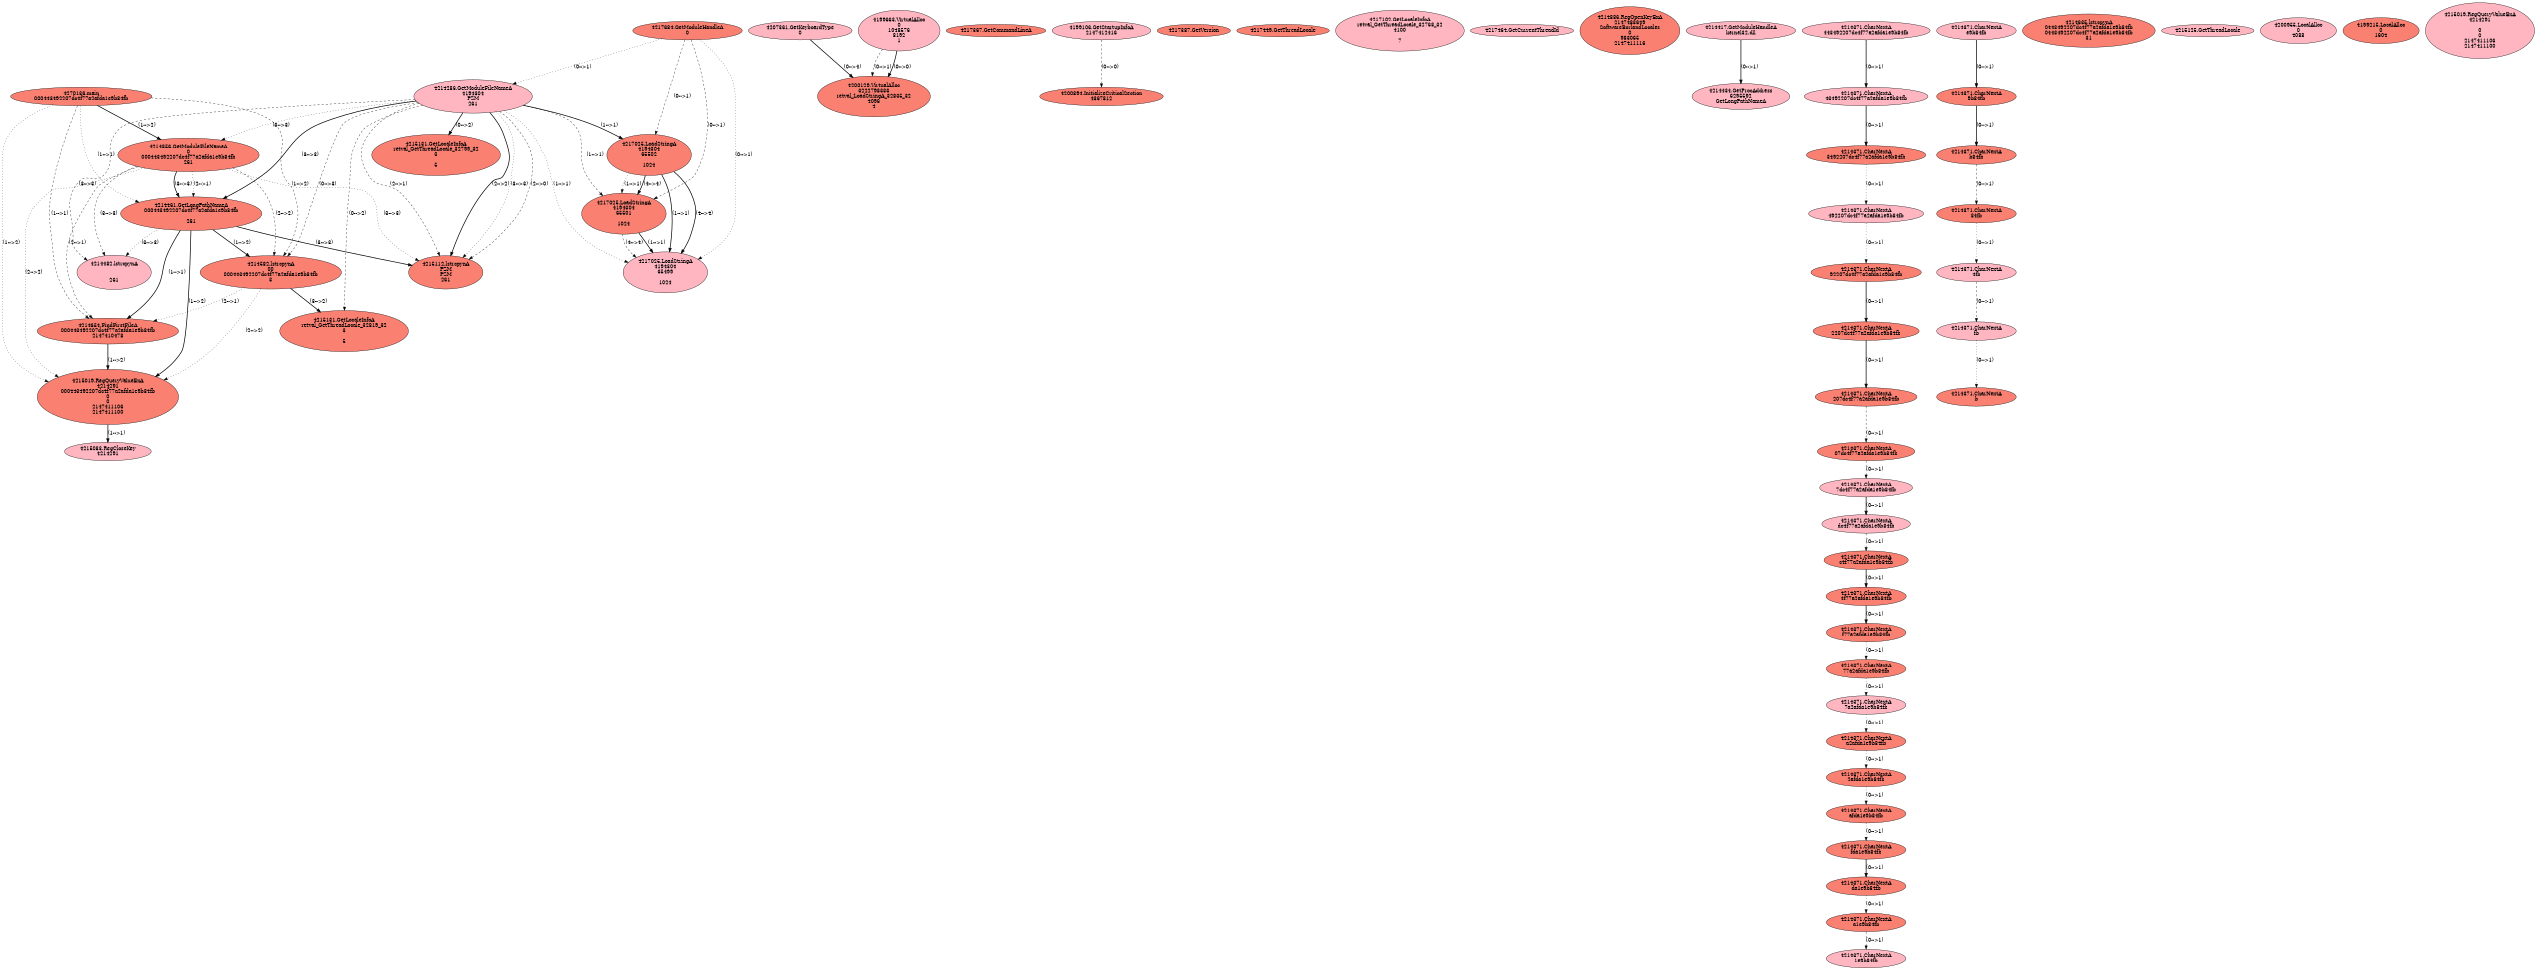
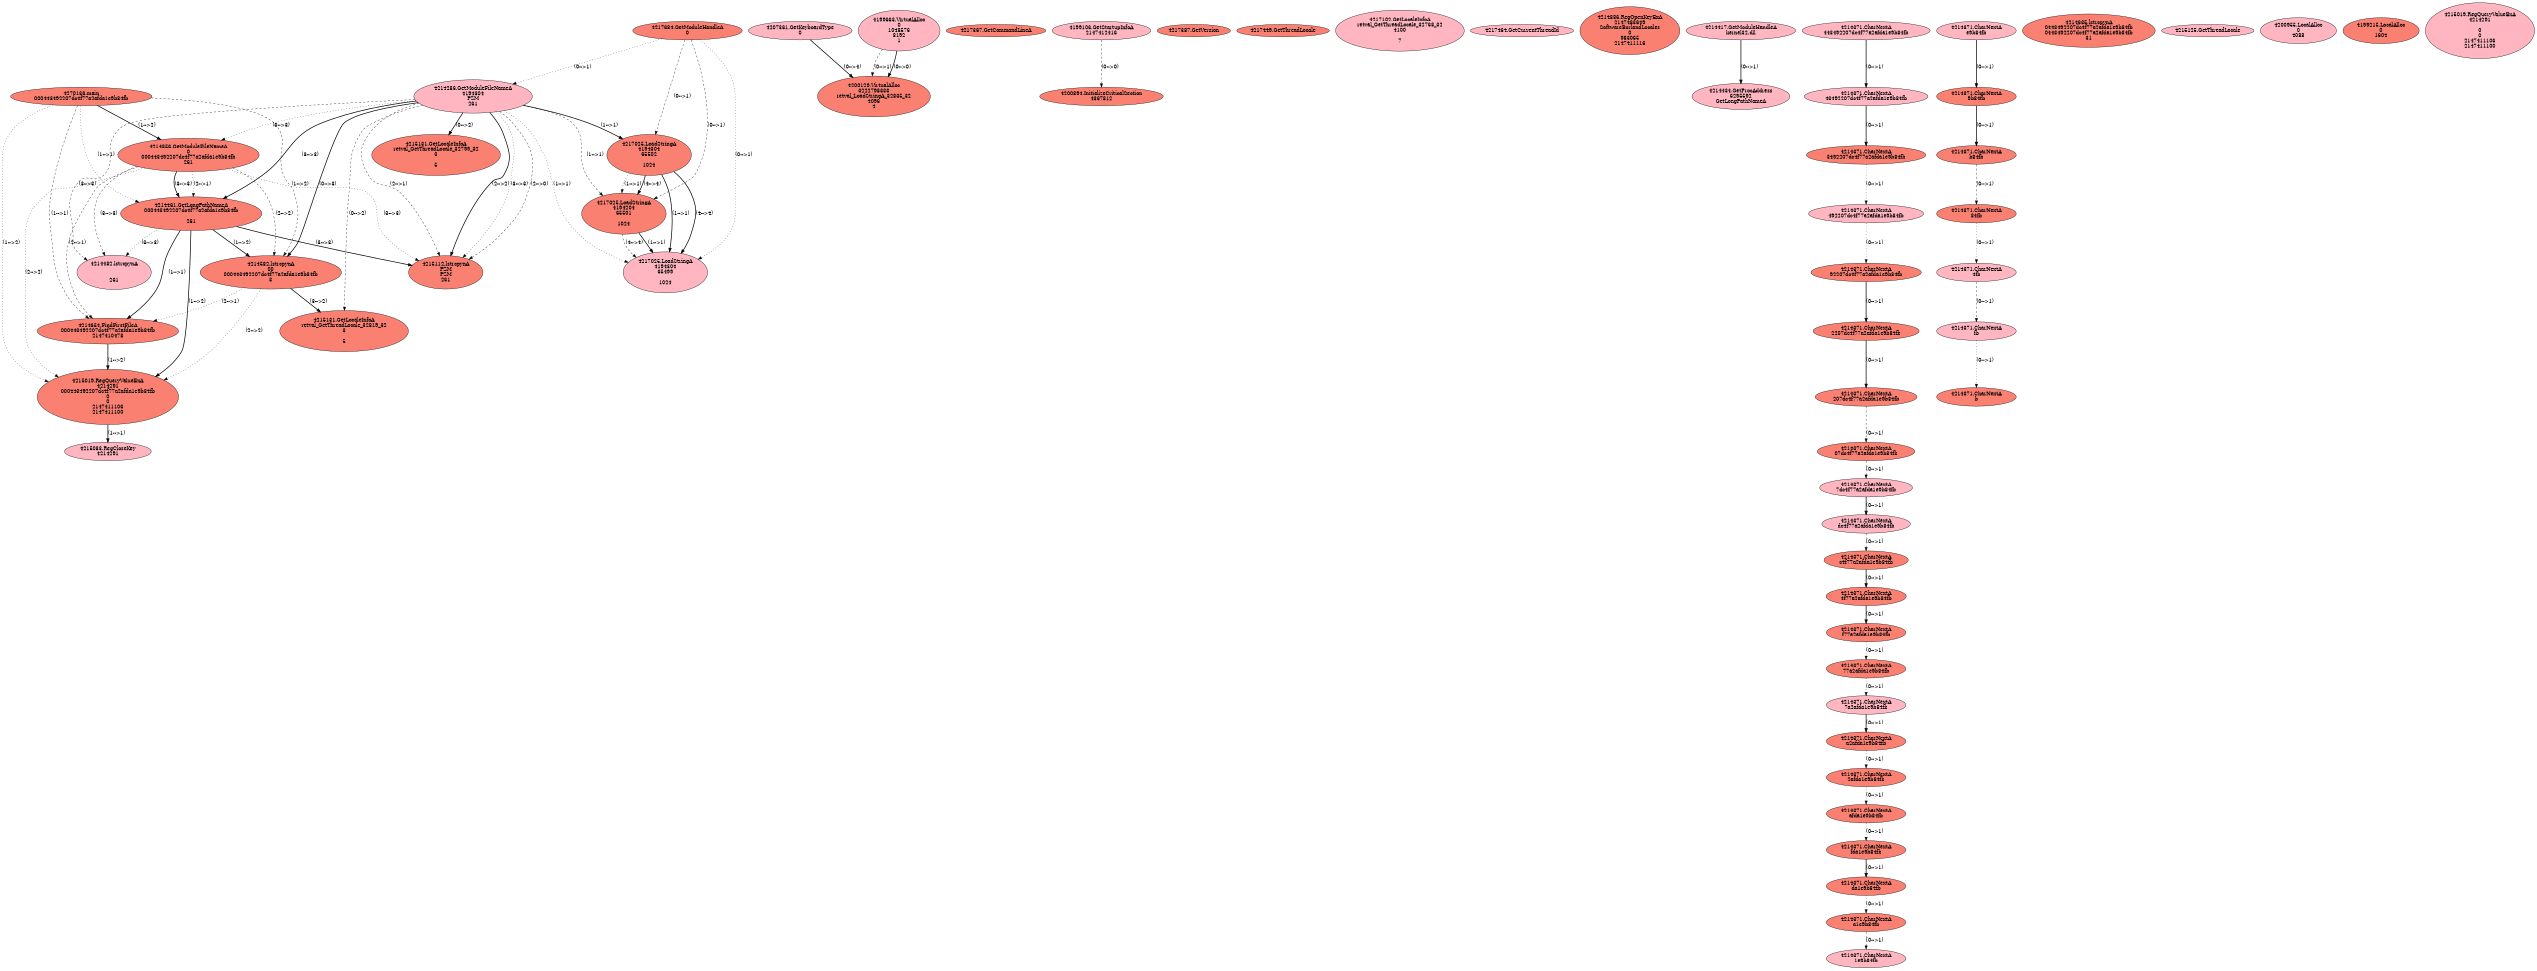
edge "4214286.GetModuleFileNameA 4194304 PZM 261" -> "4214582.lstrcpynA 00 000443492207dc4f77a2afda1e9b84fb 3": style dashed -> bold
node "4217025.LoadStringA 4194304 65501 1024": label "4217025.LoadStringA 4194304 65501 1024" -> "4217025.LoadStringA 4194204 65501 1024"
edge "4214371.CharNextA 7a2afda1e9b84fb" -> "4214371.CharNextA a2afda1e9b84fb": style dotted -> bold
